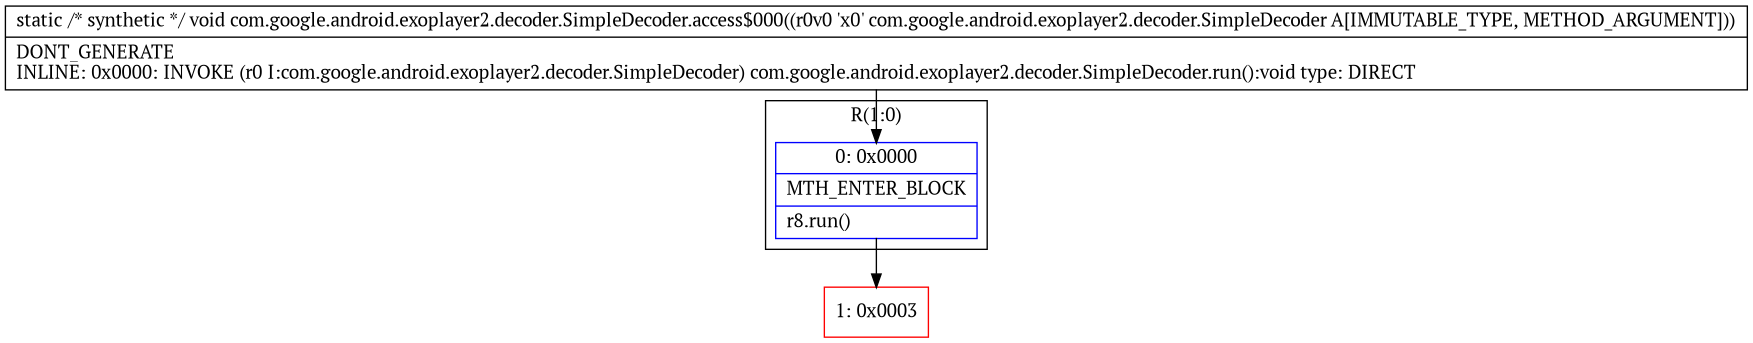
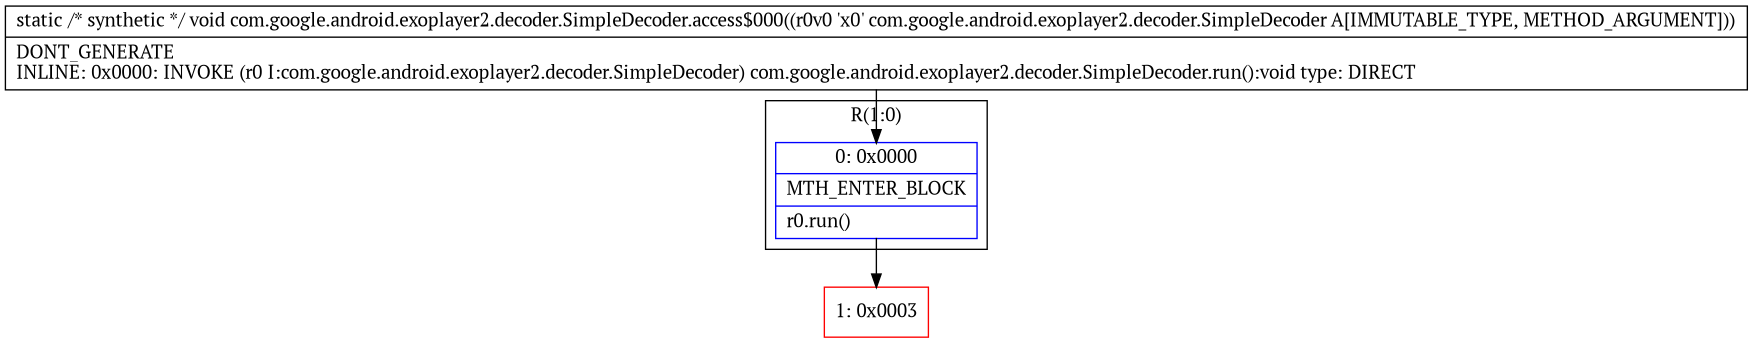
node "0: 0x0000": text "r8.run()" -> "r0.run()"
